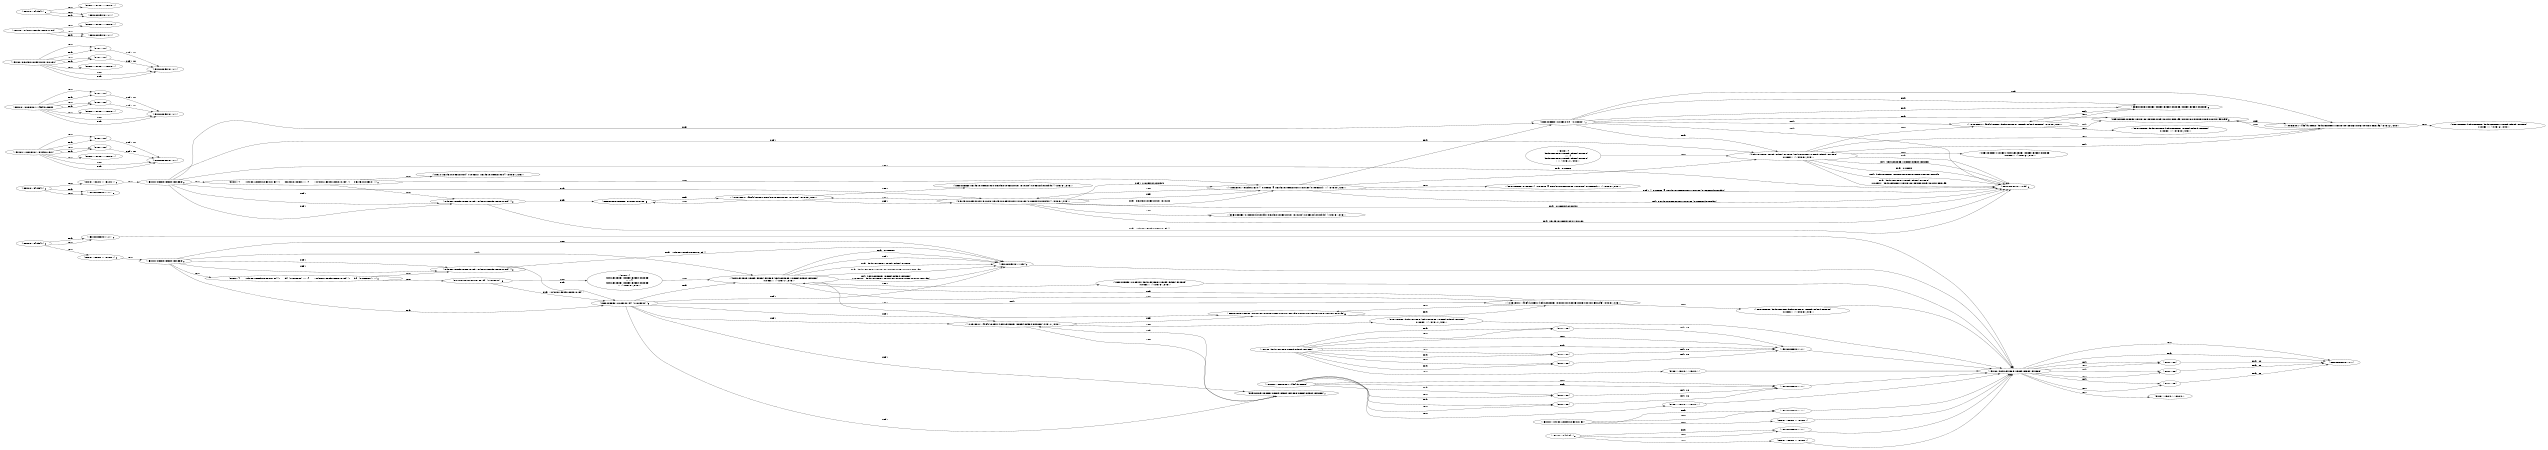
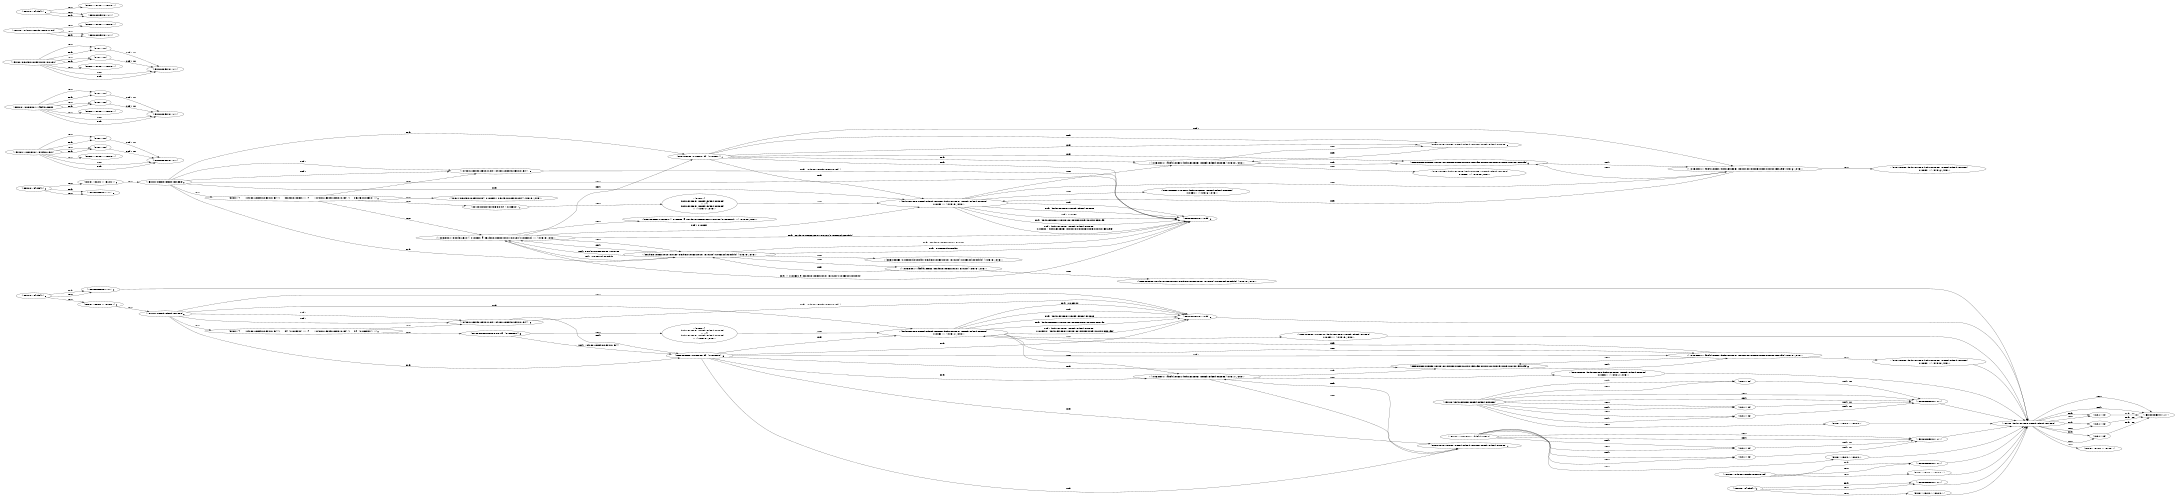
node "(FIELD_IDENTIFIER,FromID,FromID)": removed
node "(CONTROL_STRUCTURE,IF,if (process))": added
